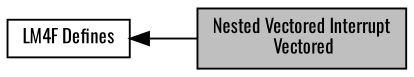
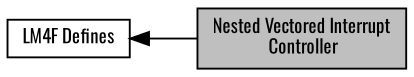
node "Nested Vectored Interrupt Vectored": label "Nested Vectored Interrupt Vectored" -> "Nested Vectored Interrupt Controller"
